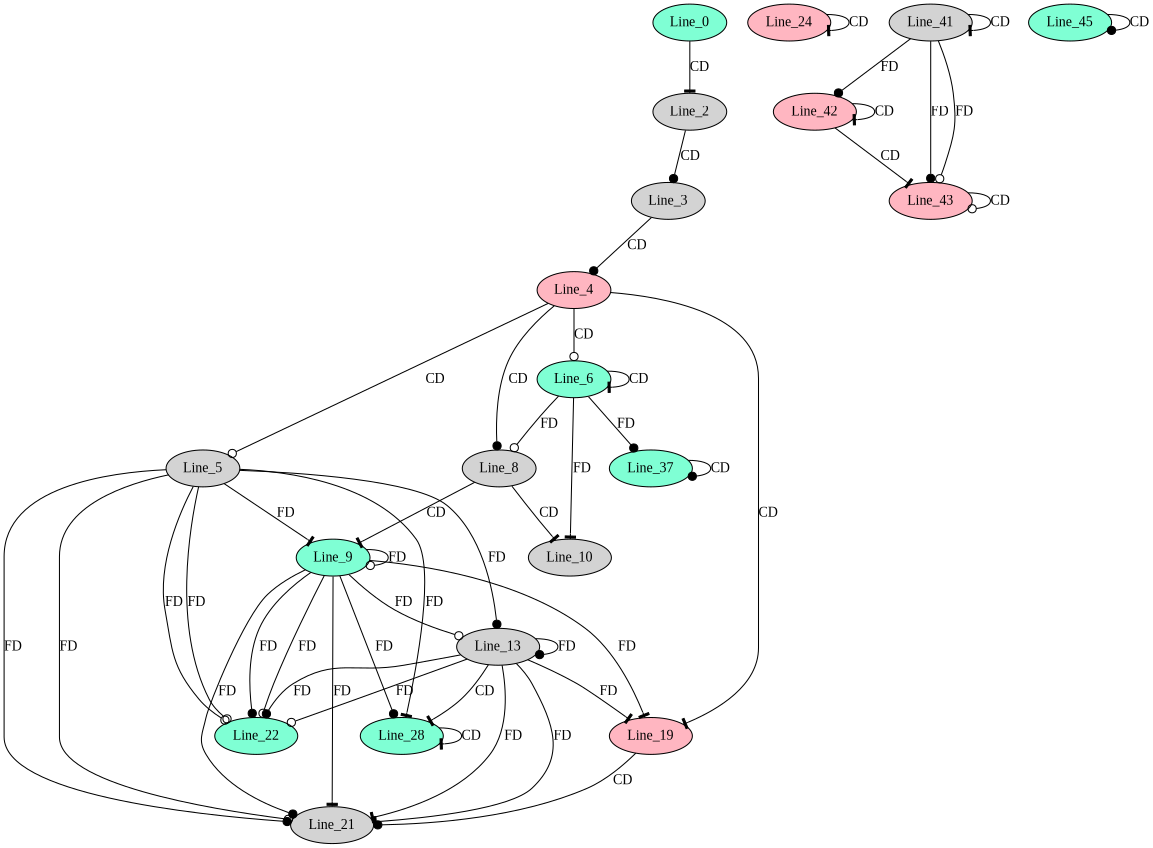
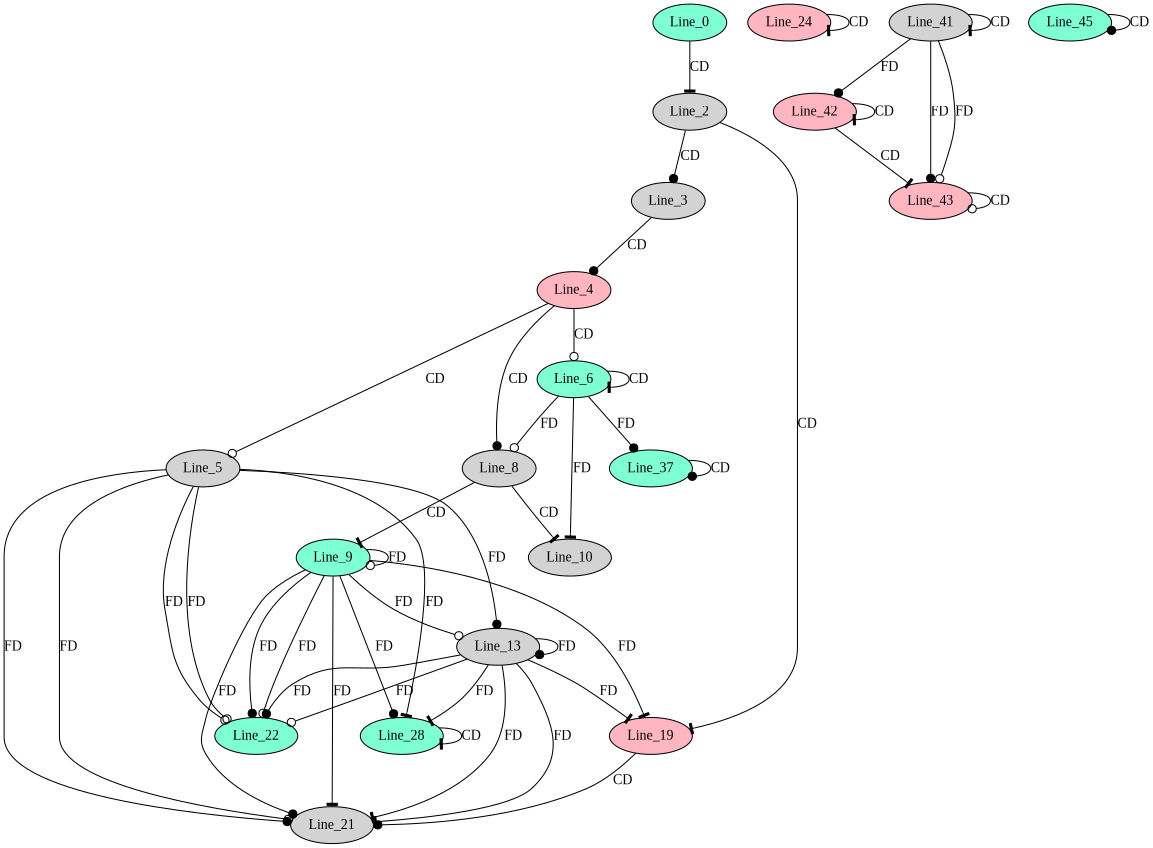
edge "Line_4" -> "Line_19": now "Line_2" -> "Line_19"
edge "Line_5" -> "Line_9": removed, label "FD"
edge "Line_13" -> "Line_28": label "CD" -> "FD"
